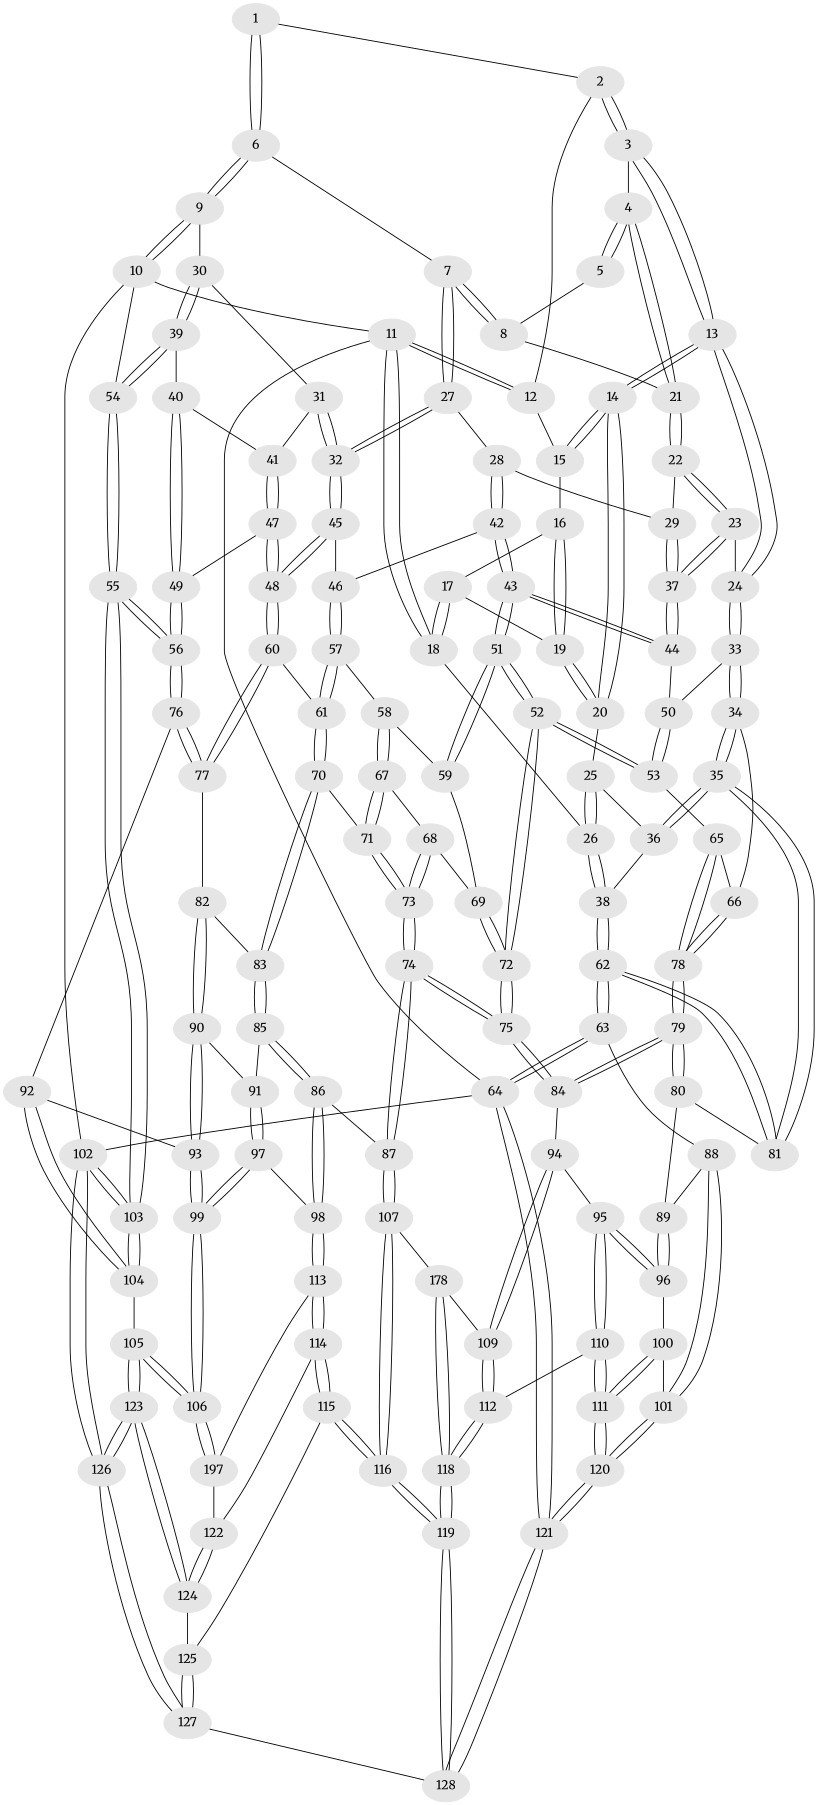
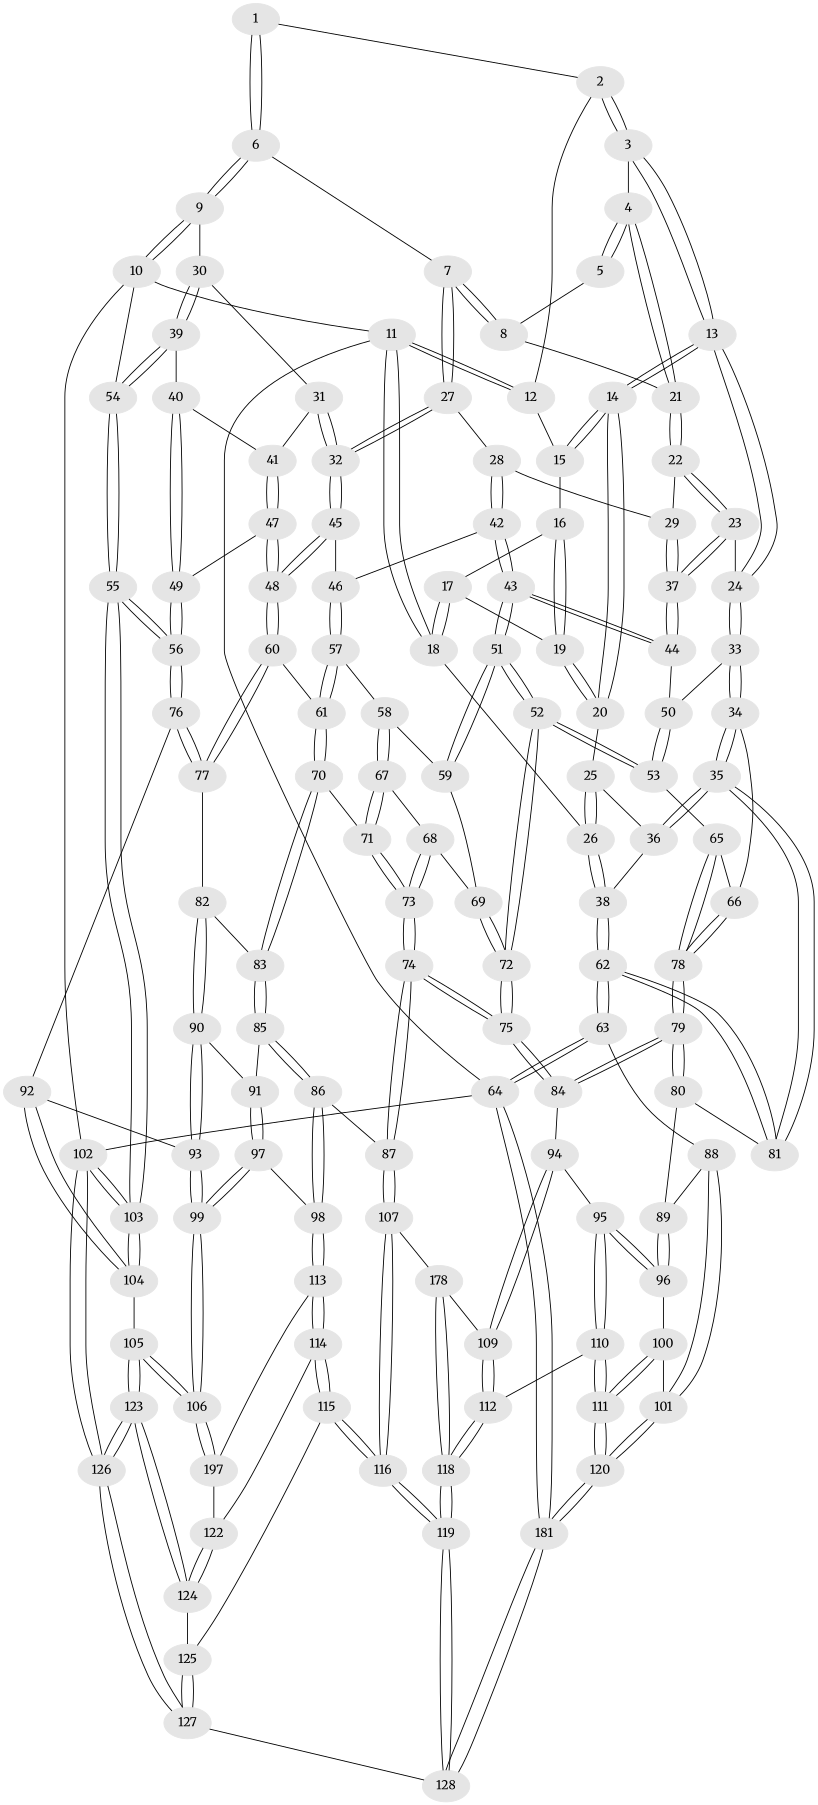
node "121": label "121" -> "181"
